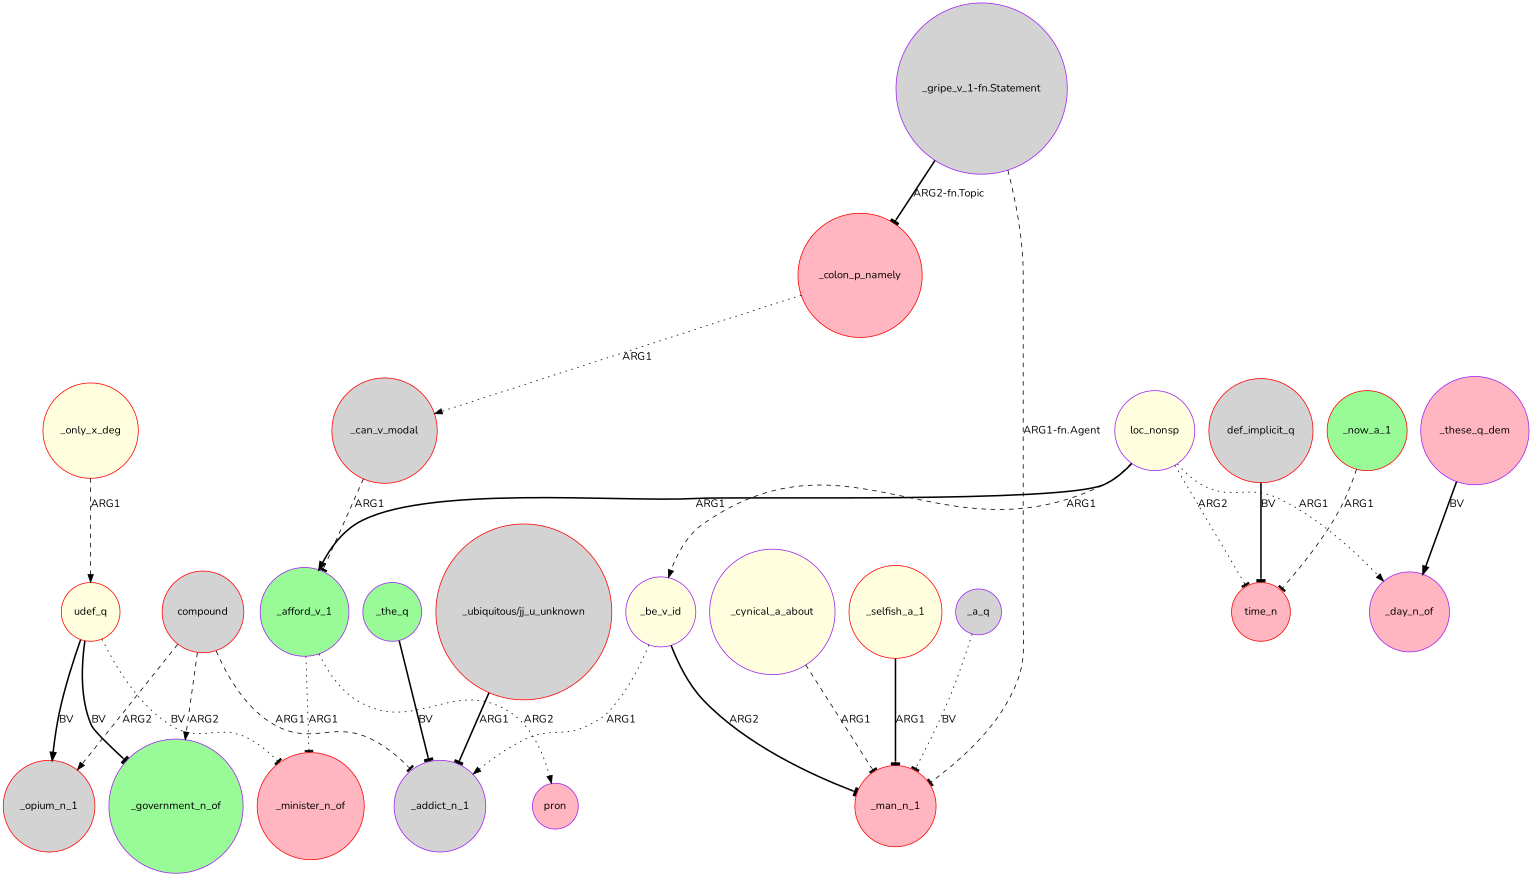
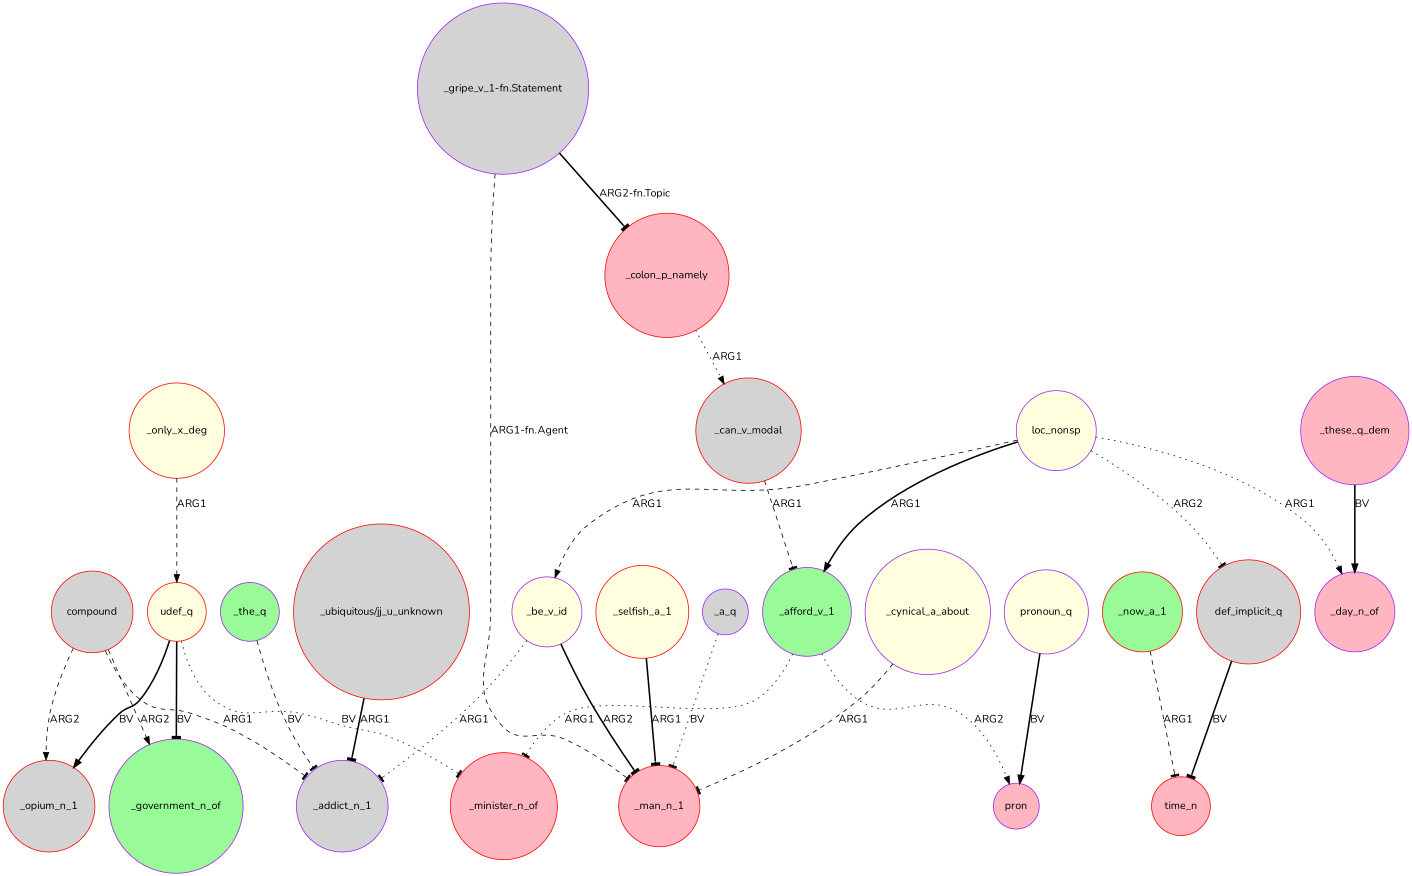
edge "loc_nonsp" -> "time_n": now "loc_nonsp" -> "def_implicit_q"
node "pronoun_q": added
edge "_the_q" -> "_addict_n_1": style bold -> dashed
edge "_be_v_id" -> "_addict_n_1": arrowhead normal -> tee
